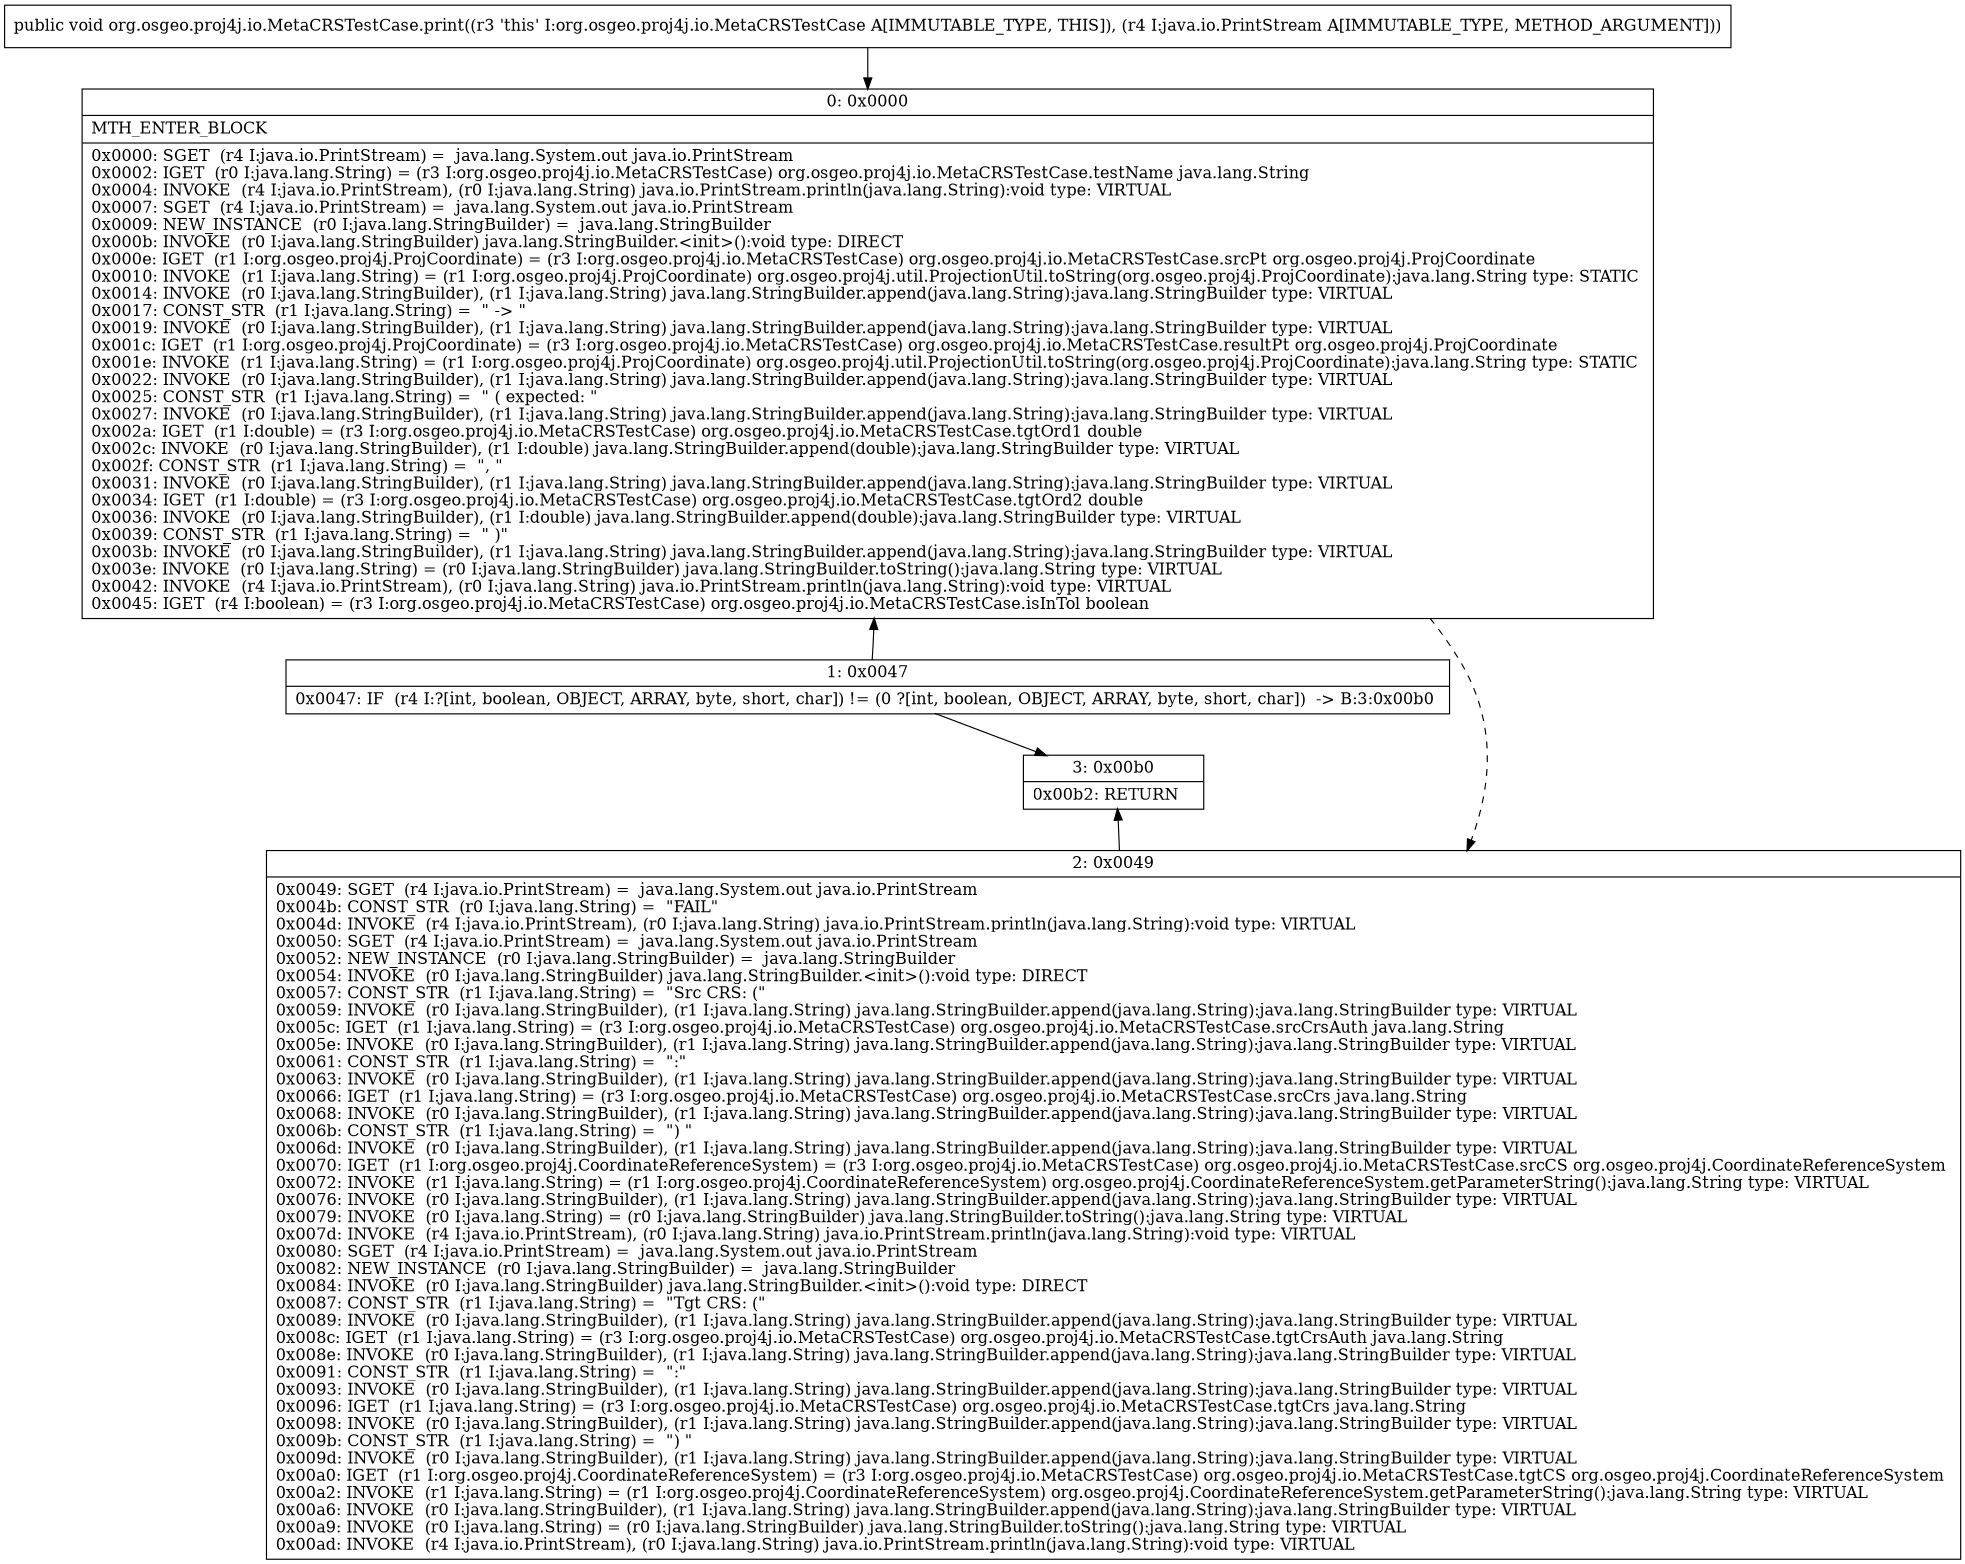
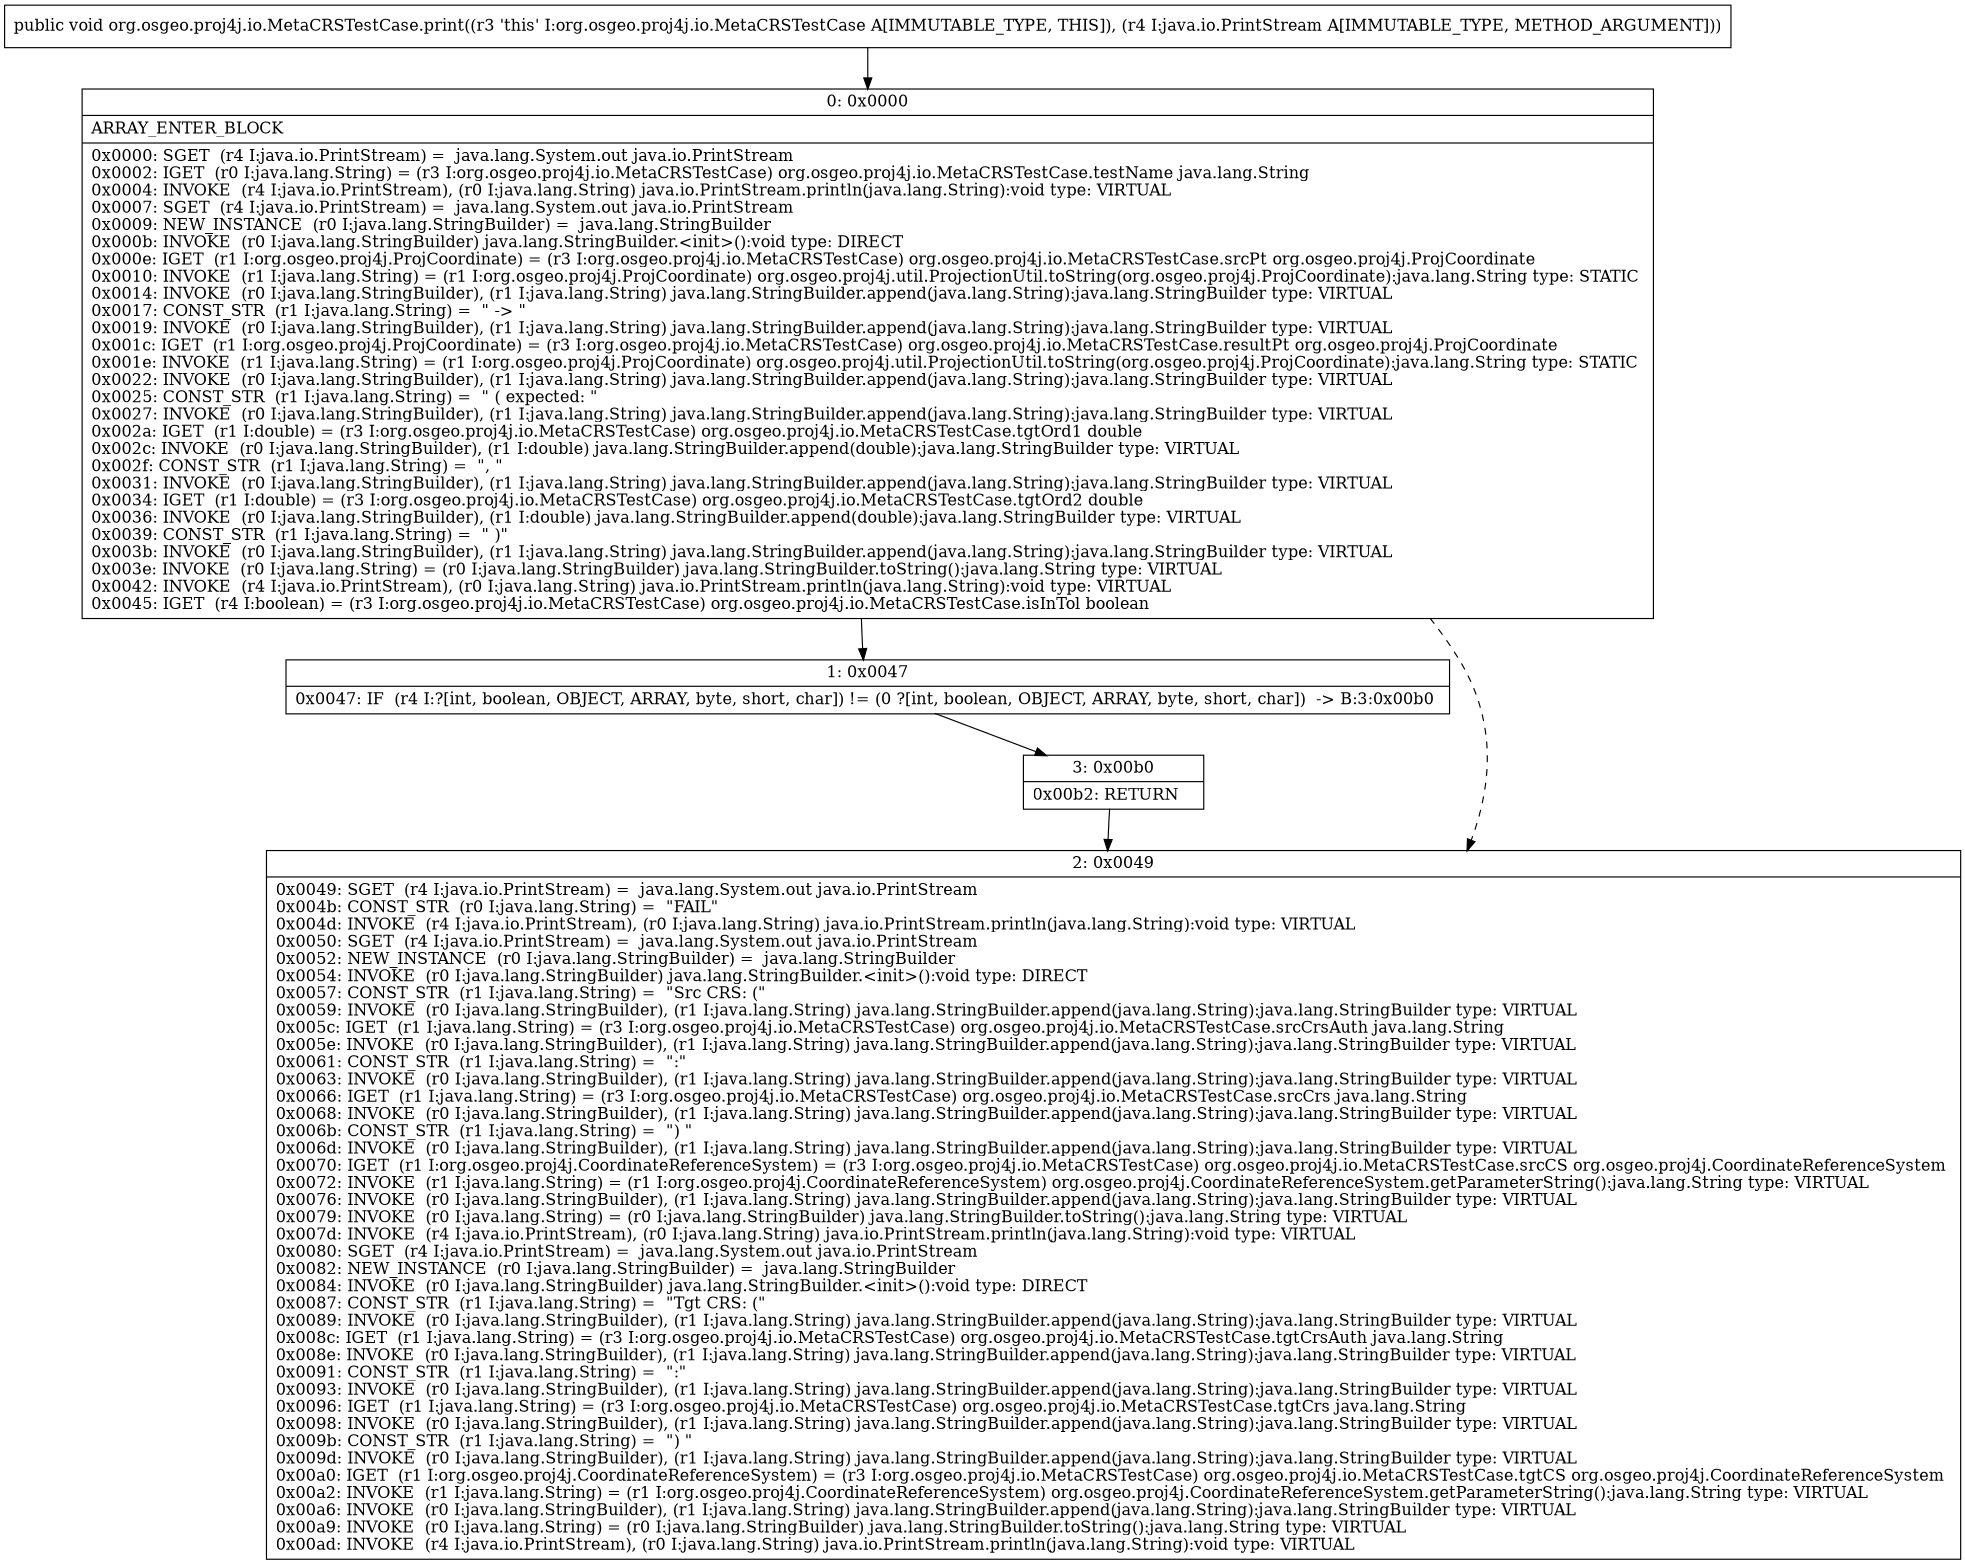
node "0: 0x0000": text "MTH_ENTER_BLOCK" -> "ARRAY_ENTER_BLOCK"
edge "1: 0x0047" -> "0: 0x0000": reversed
edge "2: 0x0049" -> "3: 0x00b0": reversed
